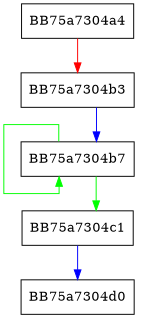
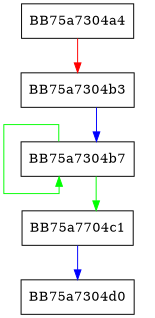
node "BB75a7304c1": label "BB75a7304c1" -> "BB75a7704c1"
